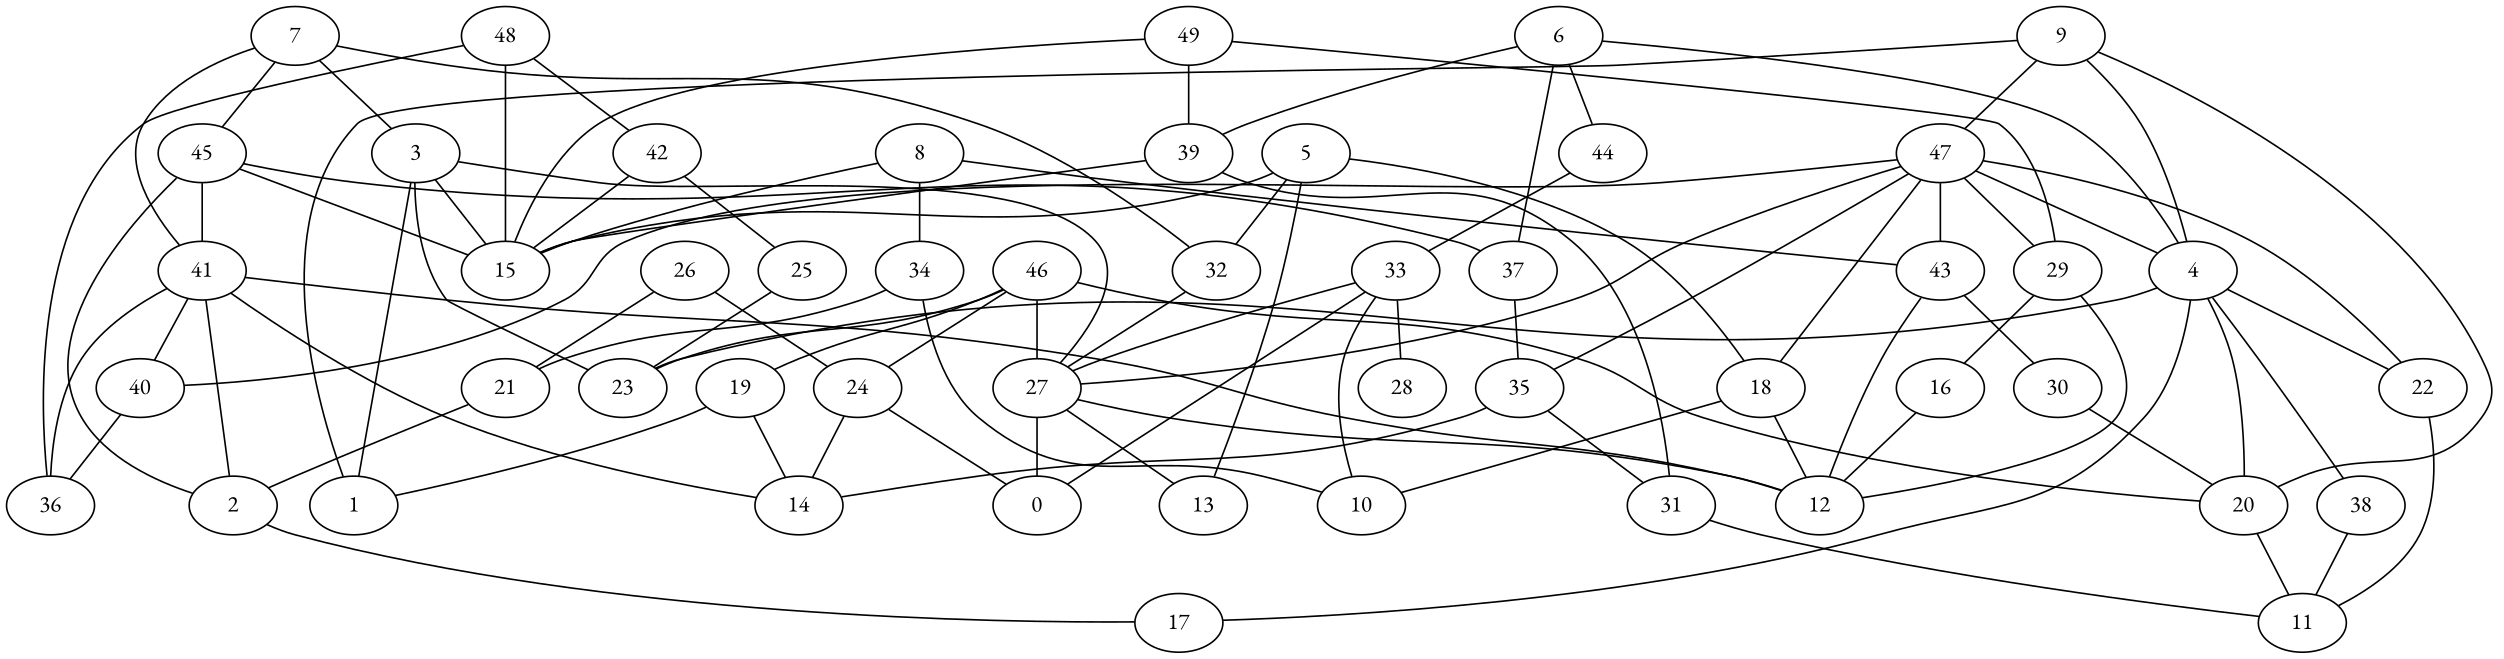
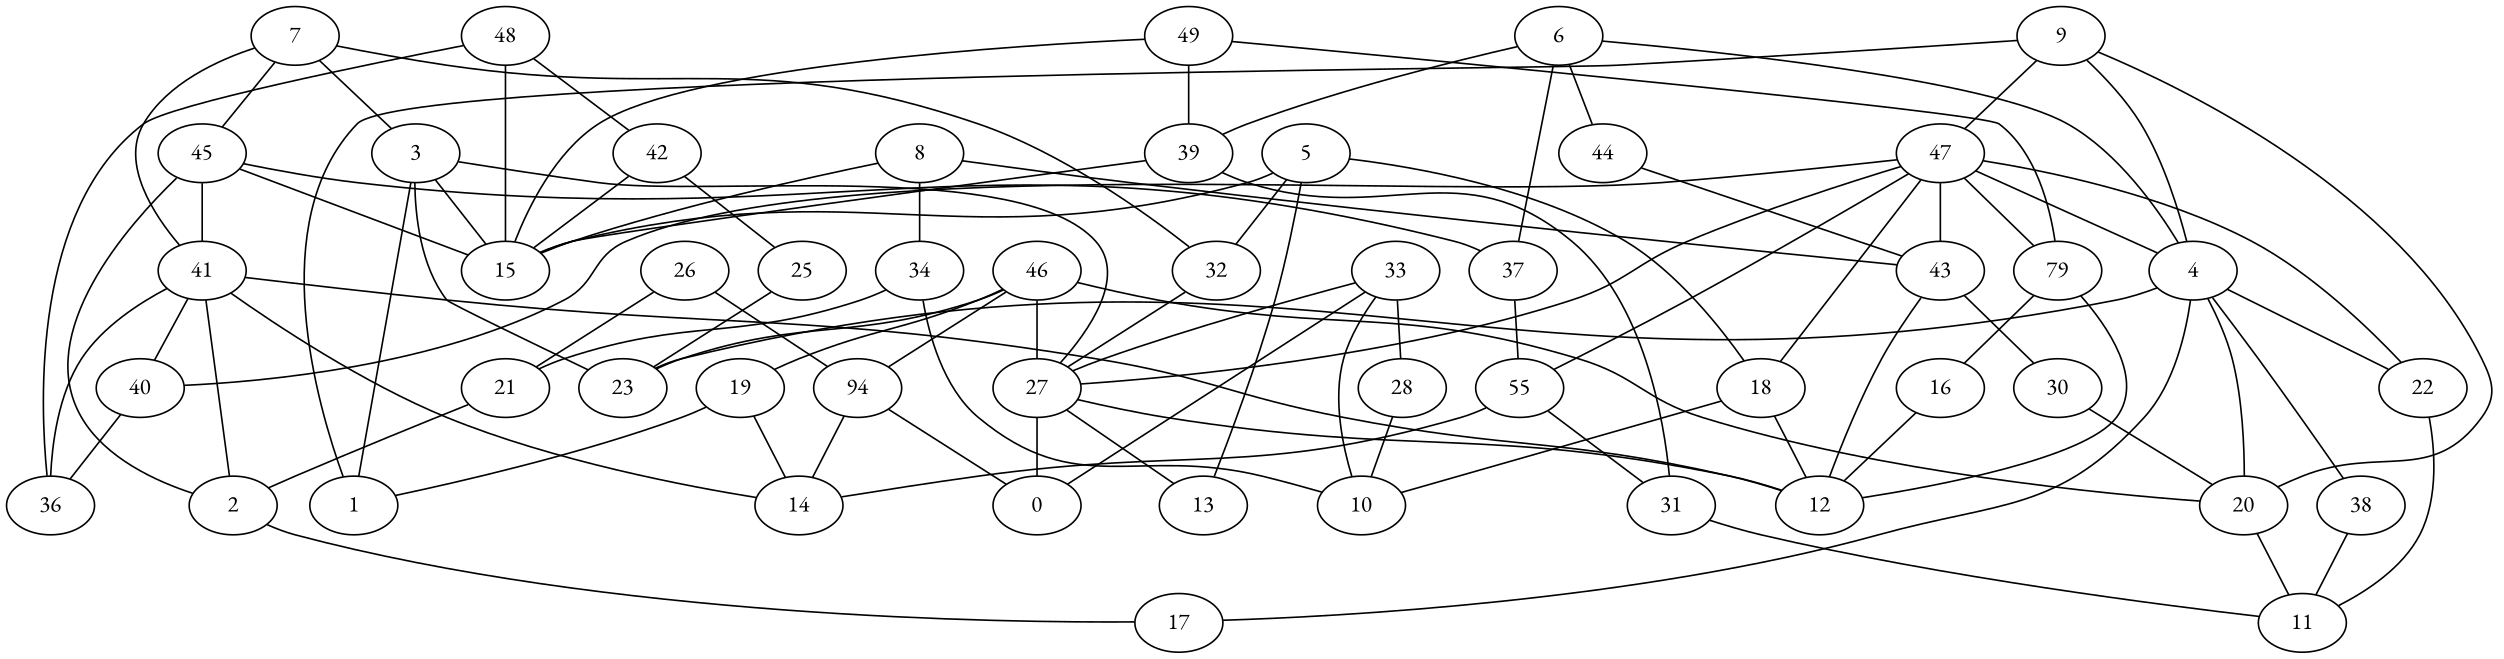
edge "44" -- "33": now "44" -- "43"
node "29": label "29" -> "79"
node "24": label "24" -> "94"
node "35": label "35" -> "55"
edge "28" -- "10": added
